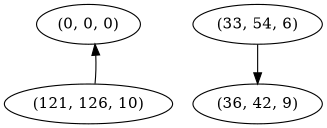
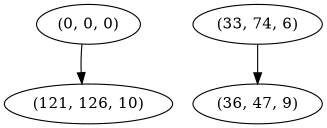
node "(33, 54, 6)": label "(33, 54, 6)" -> "(33, 74, 6)"
edge "(121, 126, 10)" -> "(0, 0, 0)": reversed
node "(36, 42, 9)": label "(36, 42, 9)" -> "(36, 47, 9)"
